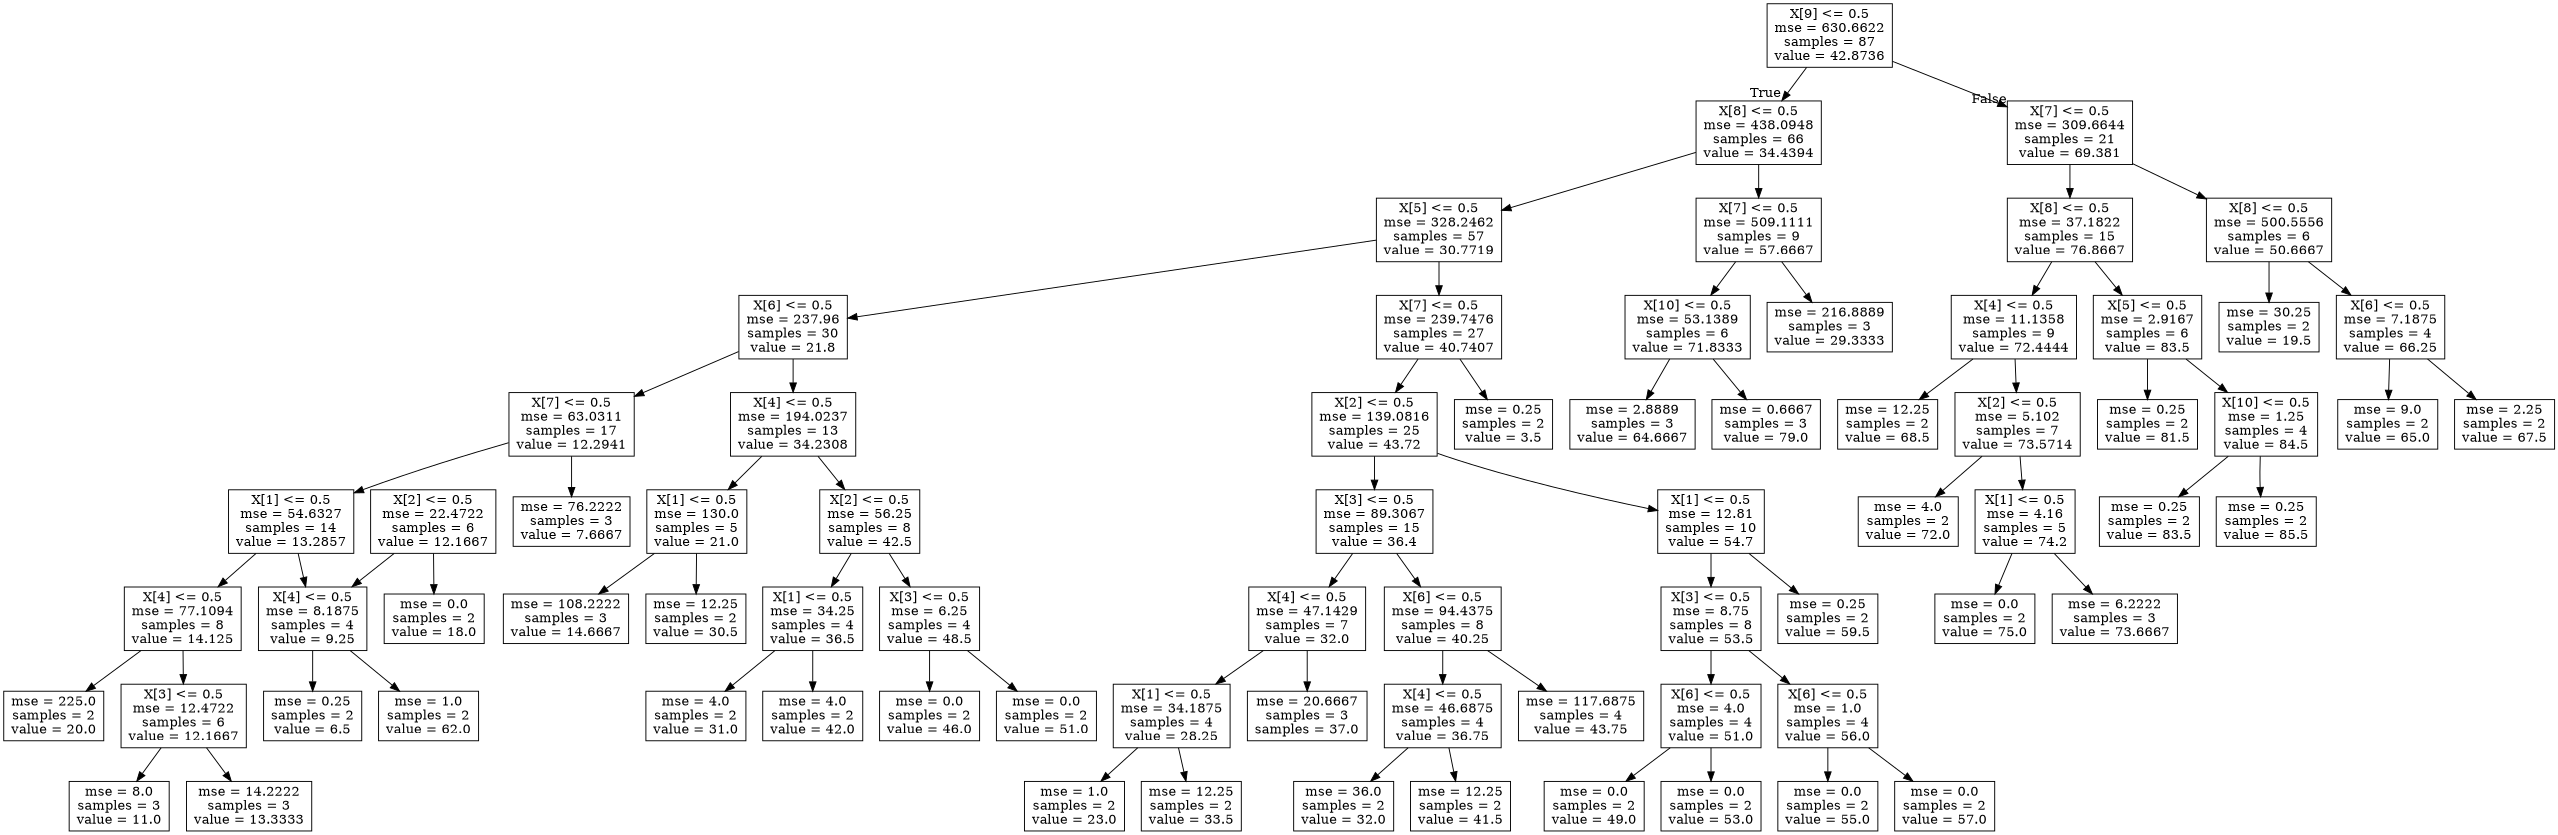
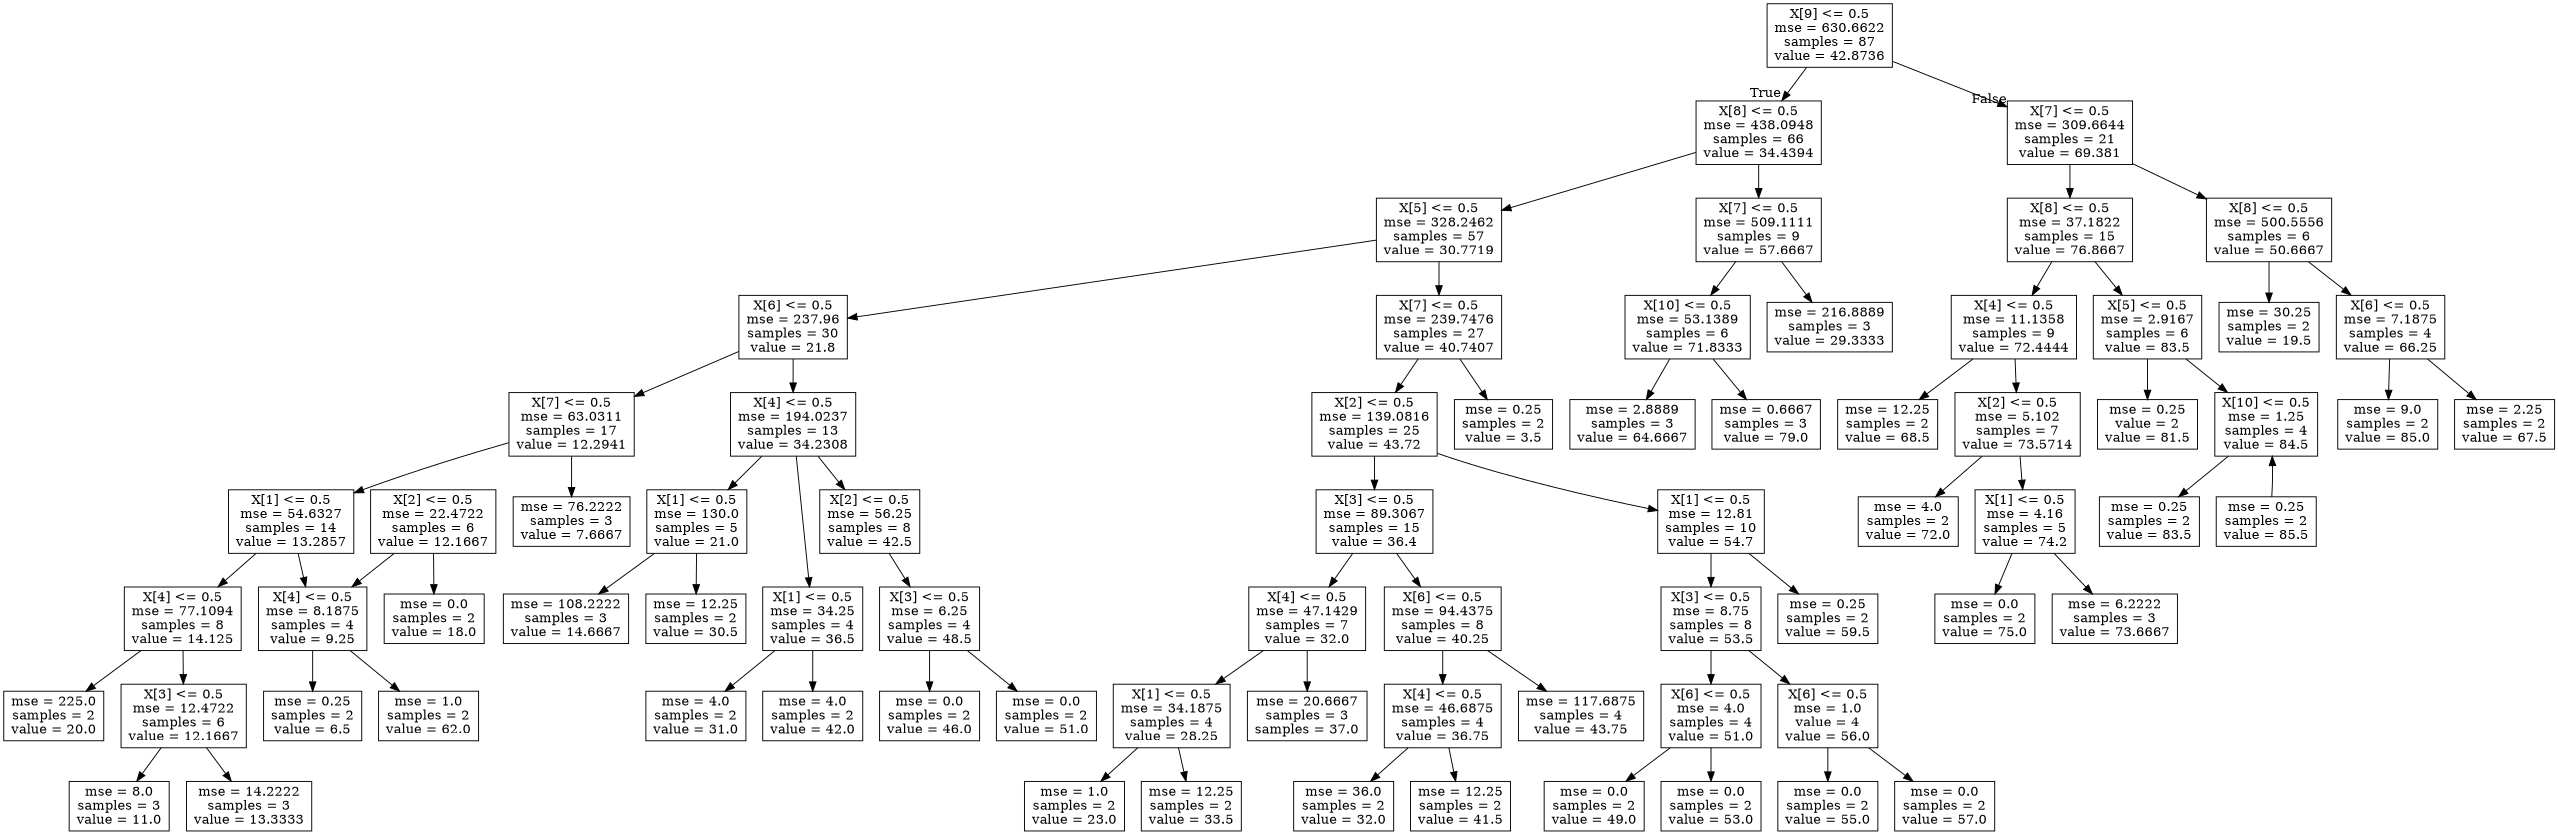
node "mse = 0.25 samples = 2 value = 81.5": label "mse = 0.25 samples = 2 value = 81.5" -> "mse = 0.25 value = 2 value = 81.5"
node "mse = 9.0 samples = 2 value = 65.0": label "mse = 9.0 samples = 2 value = 65.0" -> "mse = 9.0 samples = 2 value = 85.0"
edge "X[10] <= 0.5 mse = 1.25 samples = 4 value = 84.5" -> "mse = 0.25 samples = 2 value = 85.5": reversed
edge "X[2] <= 0.5 mse = 56.25 samples = 8 value = 42.5" -> "X[1] <= 0.5 mse = 34.25 samples = 4 value = 36.5": now "X[4] <= 0.5 mse = 194.0237 samples = 13 value = 34.2308" -> "X[1] <= 0.5 mse = 34.25 samples = 4 value = 36.5"
node "X[6] <= 0.5 mse = 1.0 samples = 4 value = 56.0": label "X[6] <= 0.5 mse = 1.0 samples = 4 value = 56.0" -> "X[6] <= 0.5 mse = 1.0 value = 4 value = 56.0"
